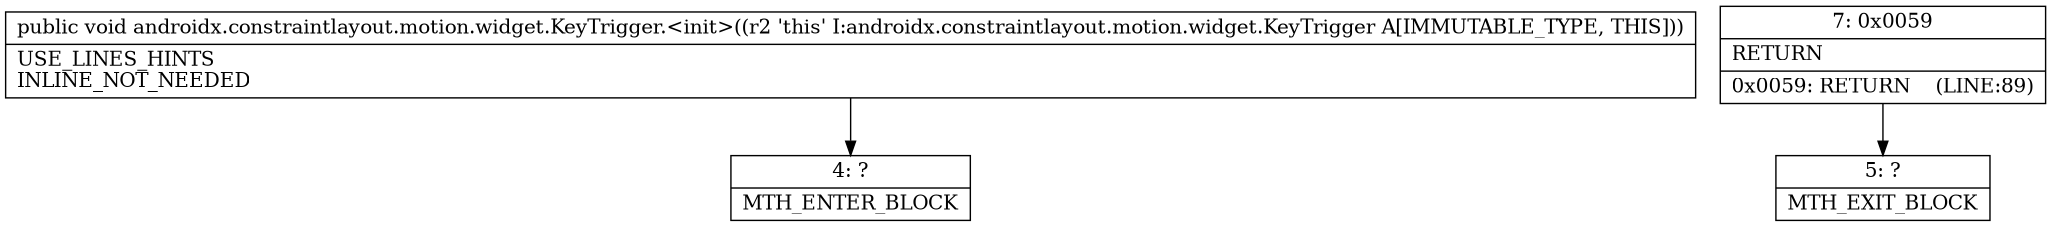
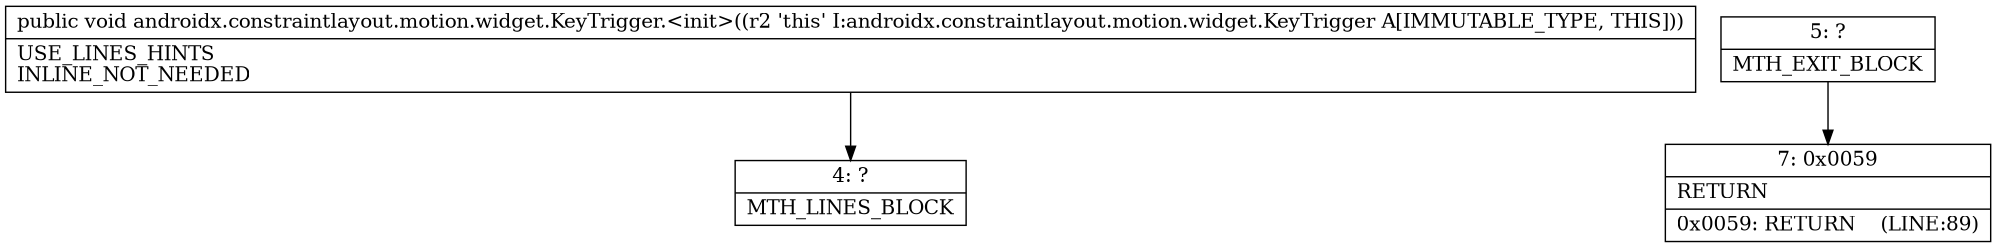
edge "7: 0x0059" -> "5: ?": reversed
node "4: ?": text "MTH_ENTER_BLOCK" -> "MTH_LINES_BLOCK"
